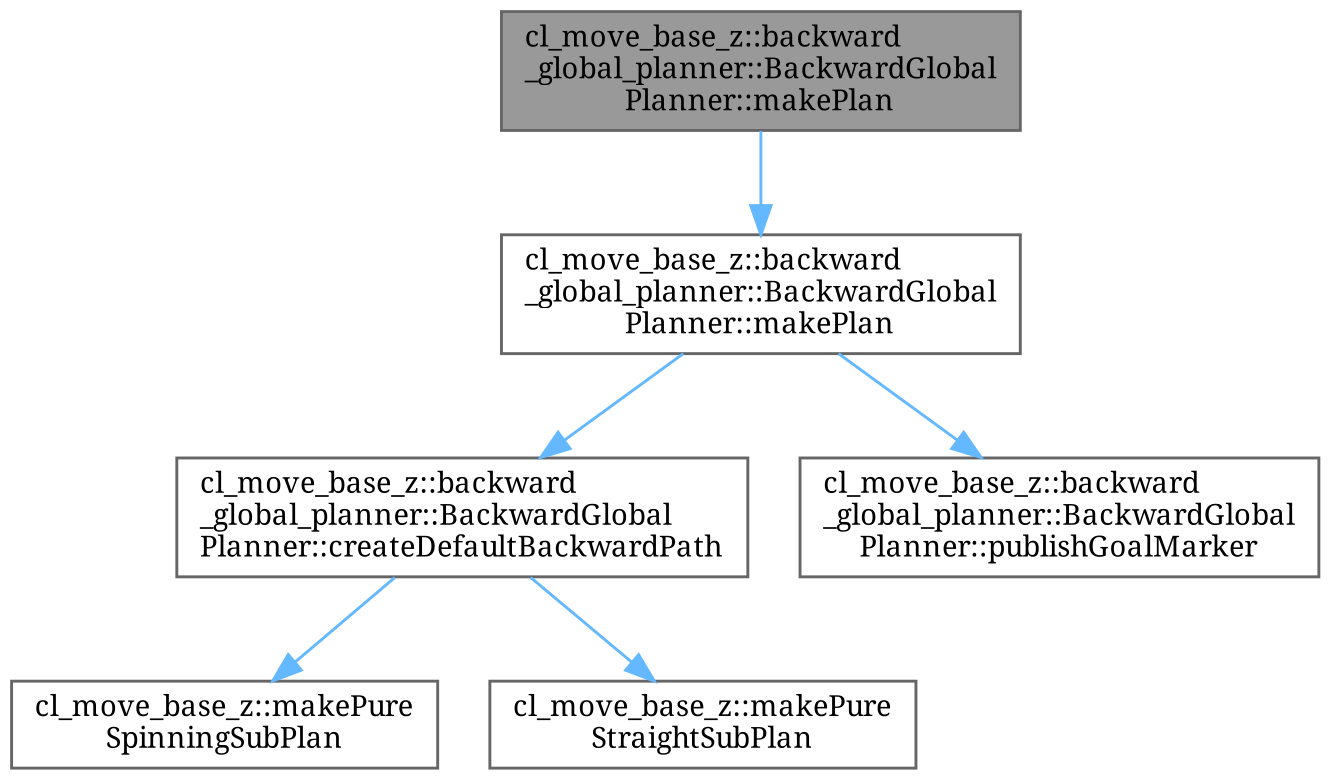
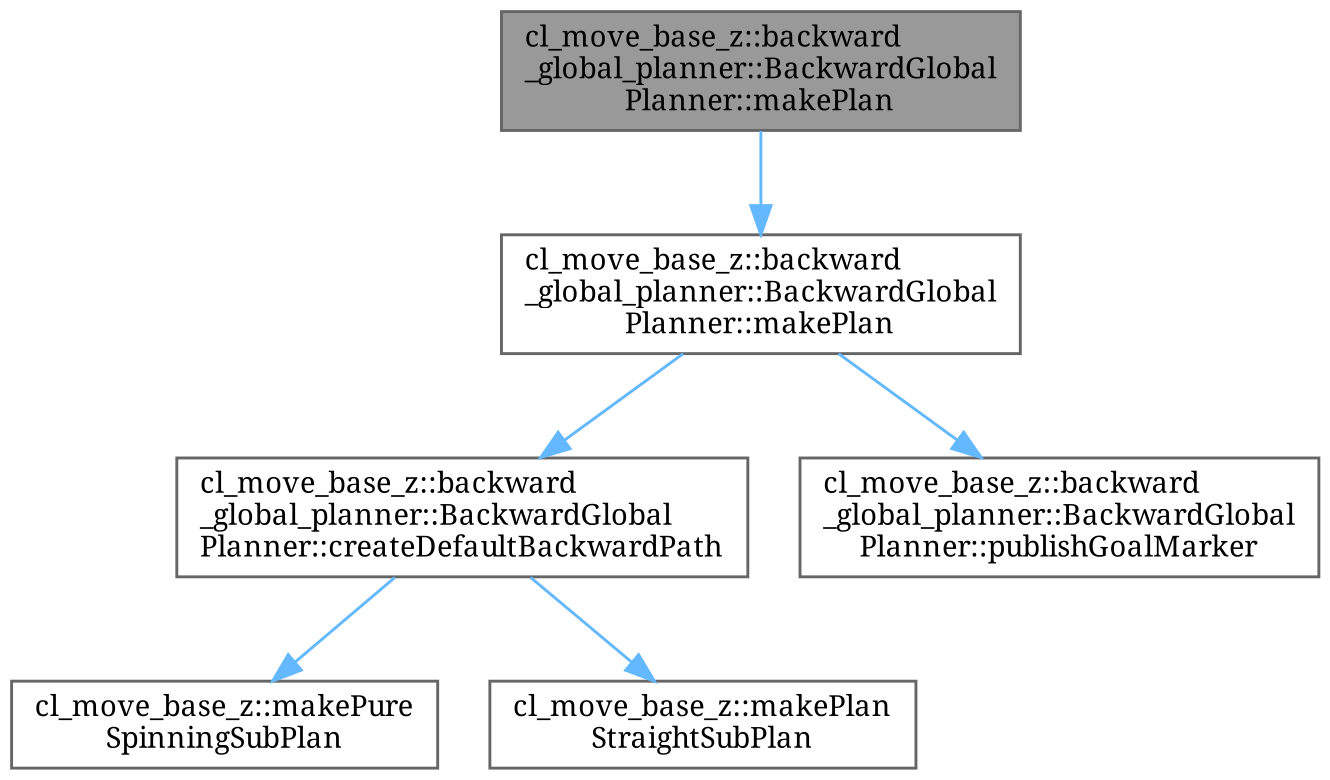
node "cl_move_base_z::makePure StraightSubPlan": label "cl_move_base_z::makePure StraightSubPlan" -> "cl_move_base_z::makePlan StraightSubPlan"
